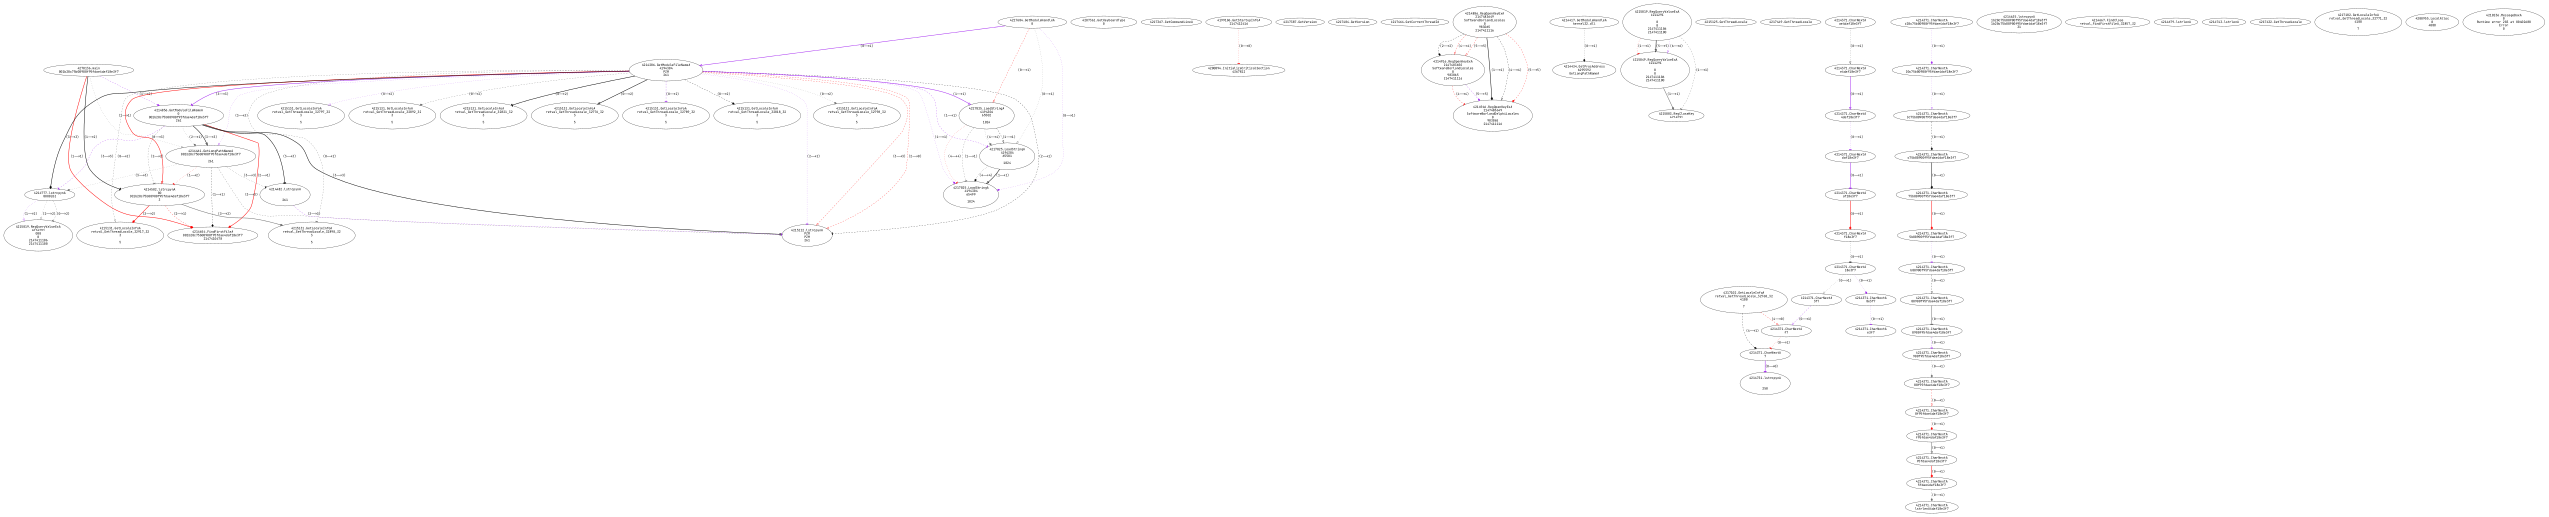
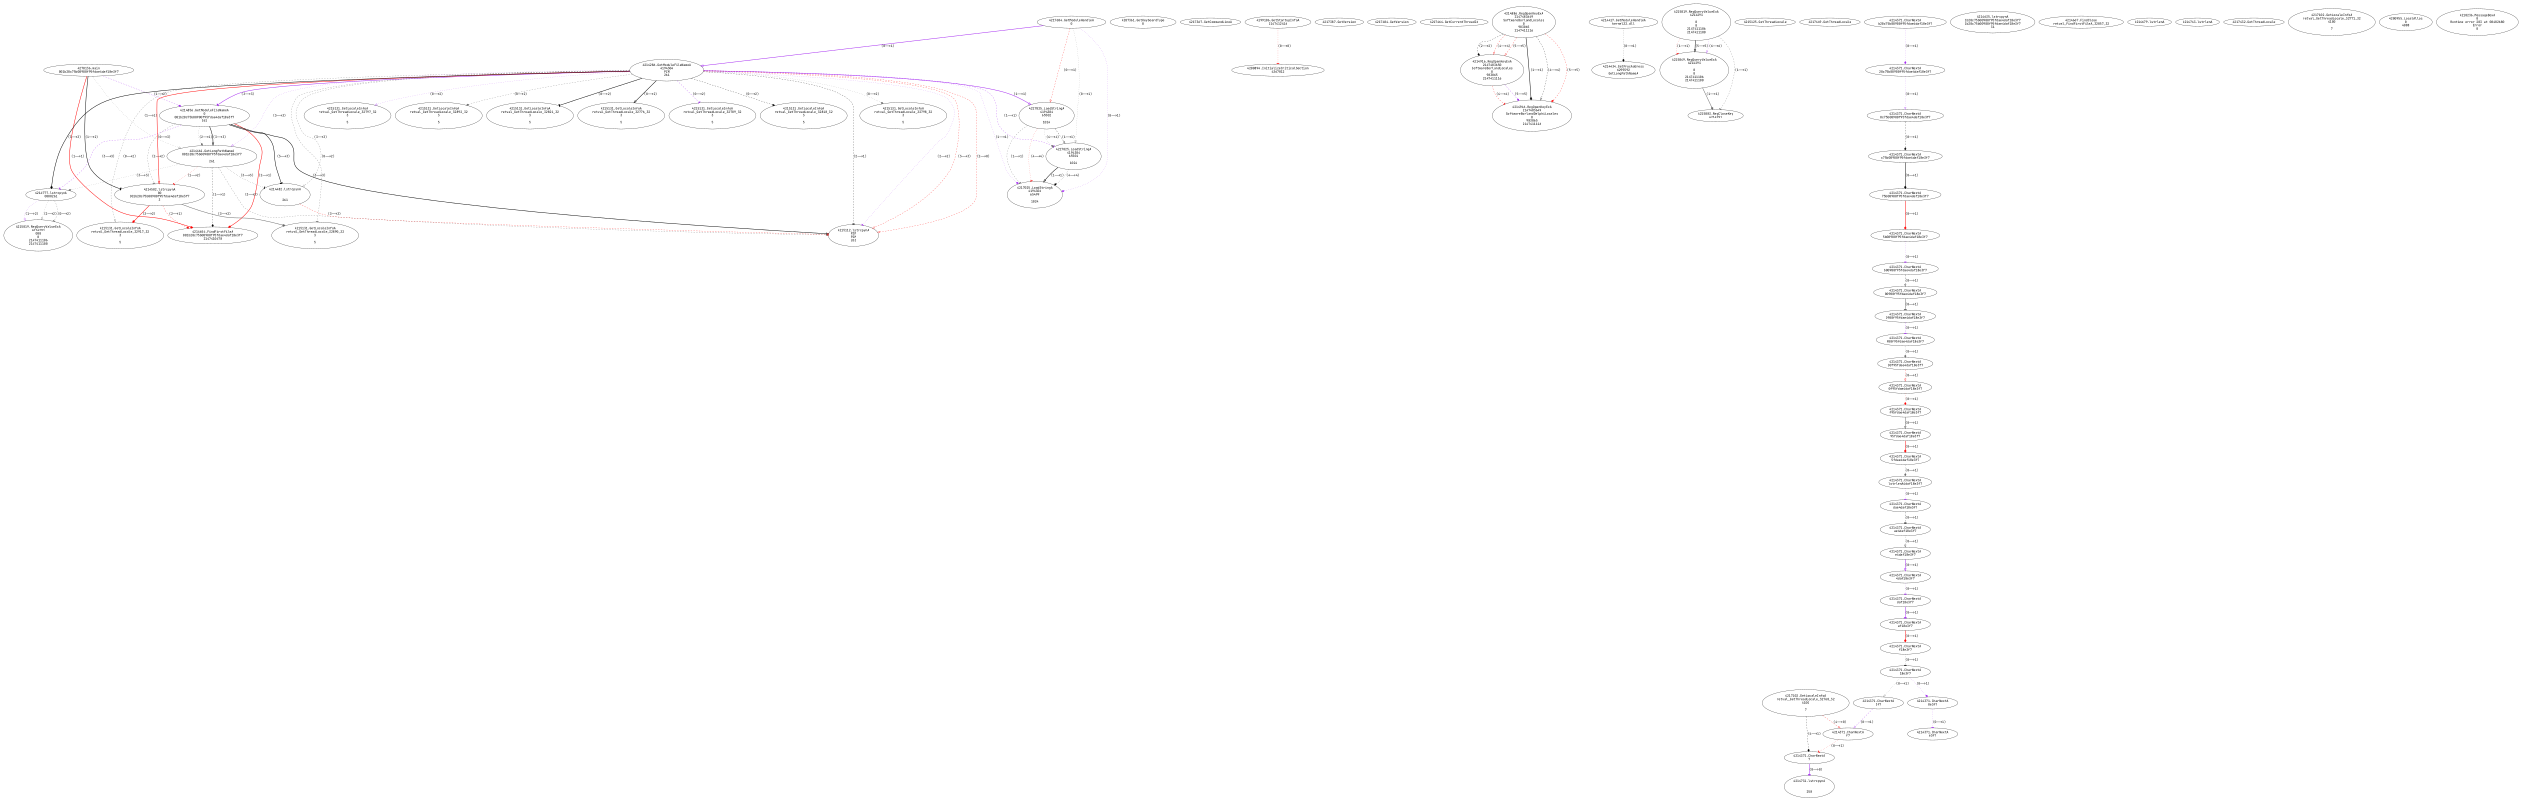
edge "4214286.GetModuleFileNameA 4194304 PZM 261" -> "4214482.lstrcpynA 261": added, label "(3-->3)"
edge "4214482.lstrcpynA 261" -> "4215112.lstrcpynA PZM PZM 261": color purple -> red
node "4214371.CharNextA dae4daf18e3f7": added
